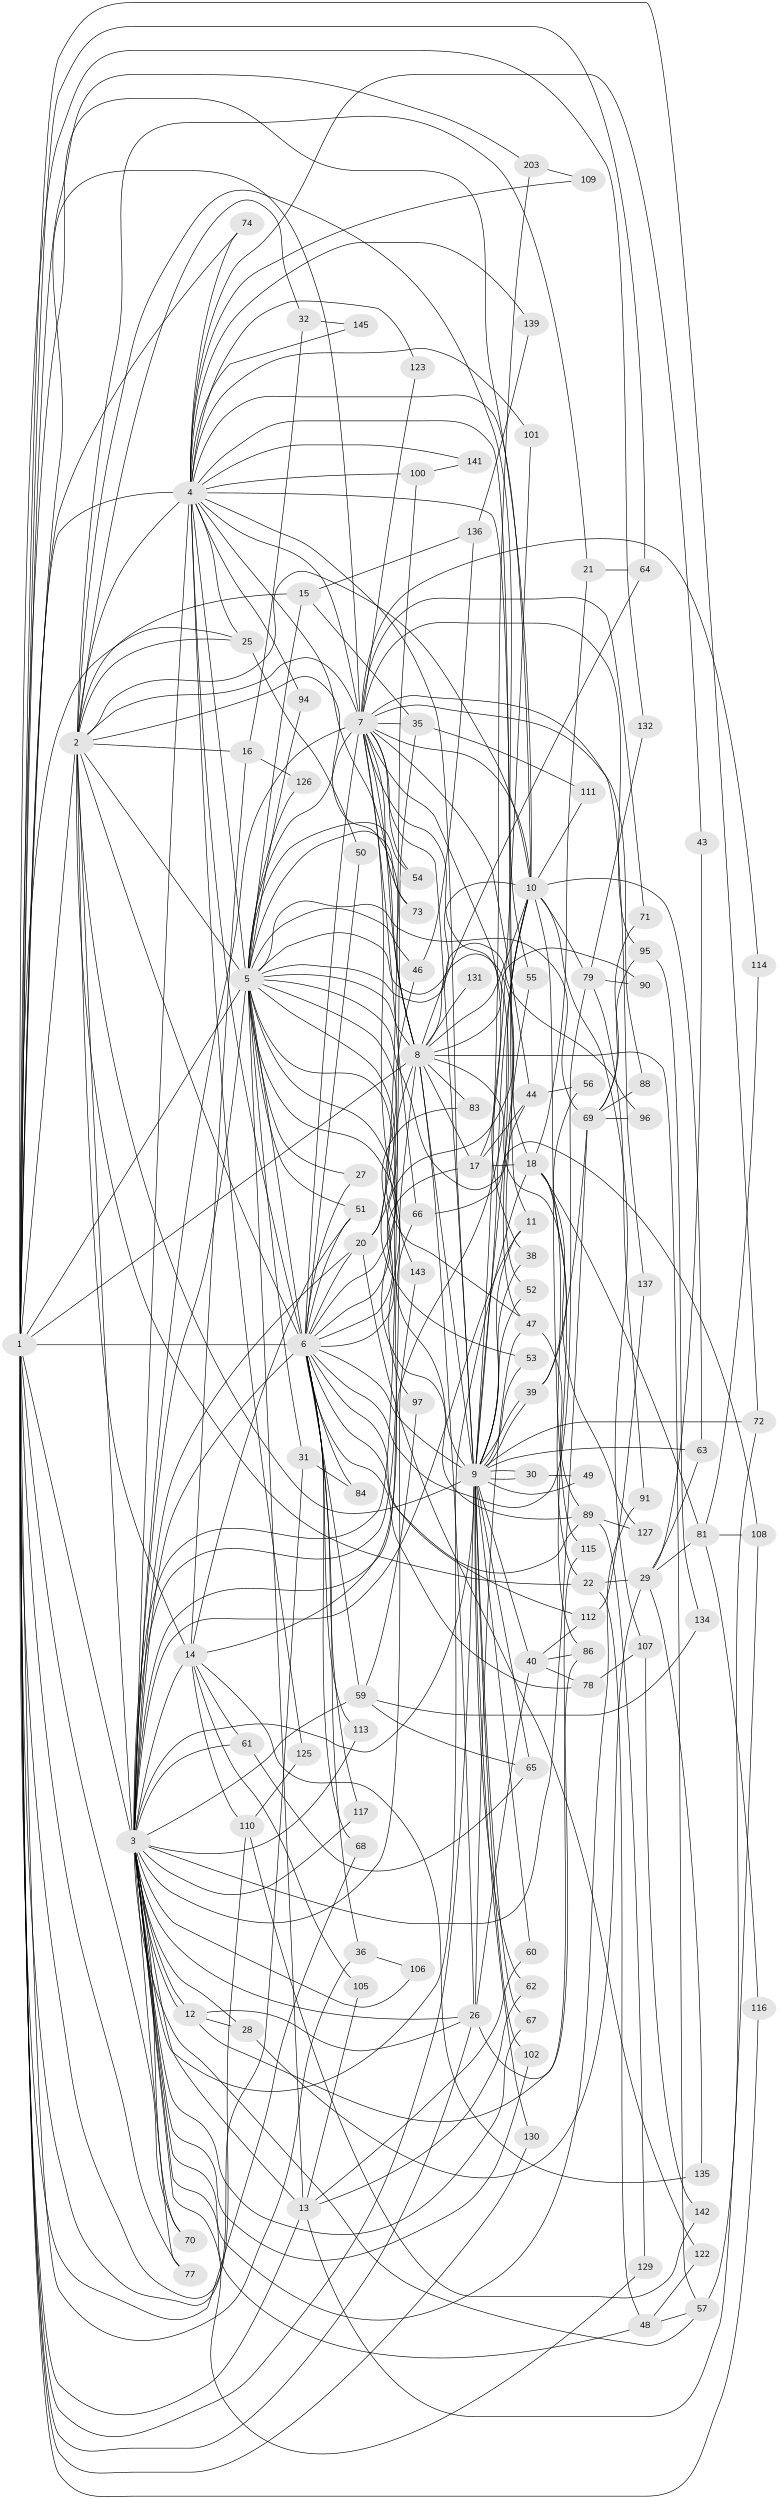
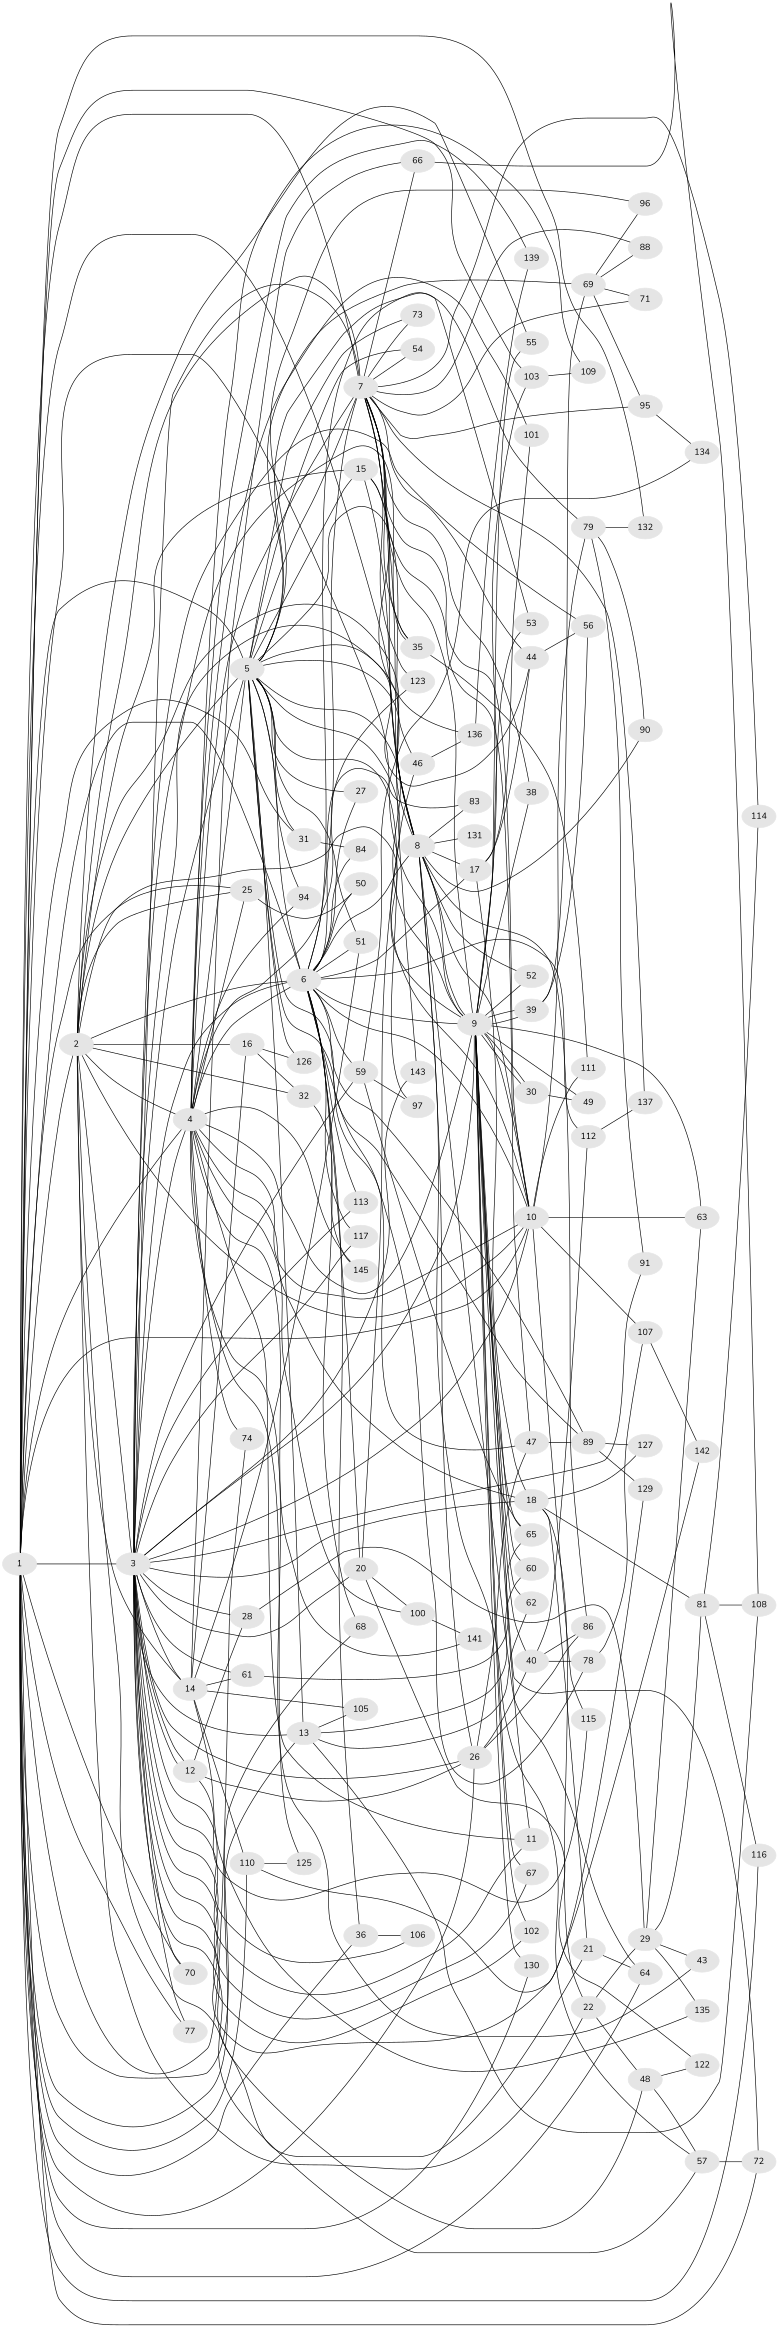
node "203": label "203" -> "103"
edge "4" -- "8": now "15" -- "8"
edge "69" -- "3": now "56" -- "3"
